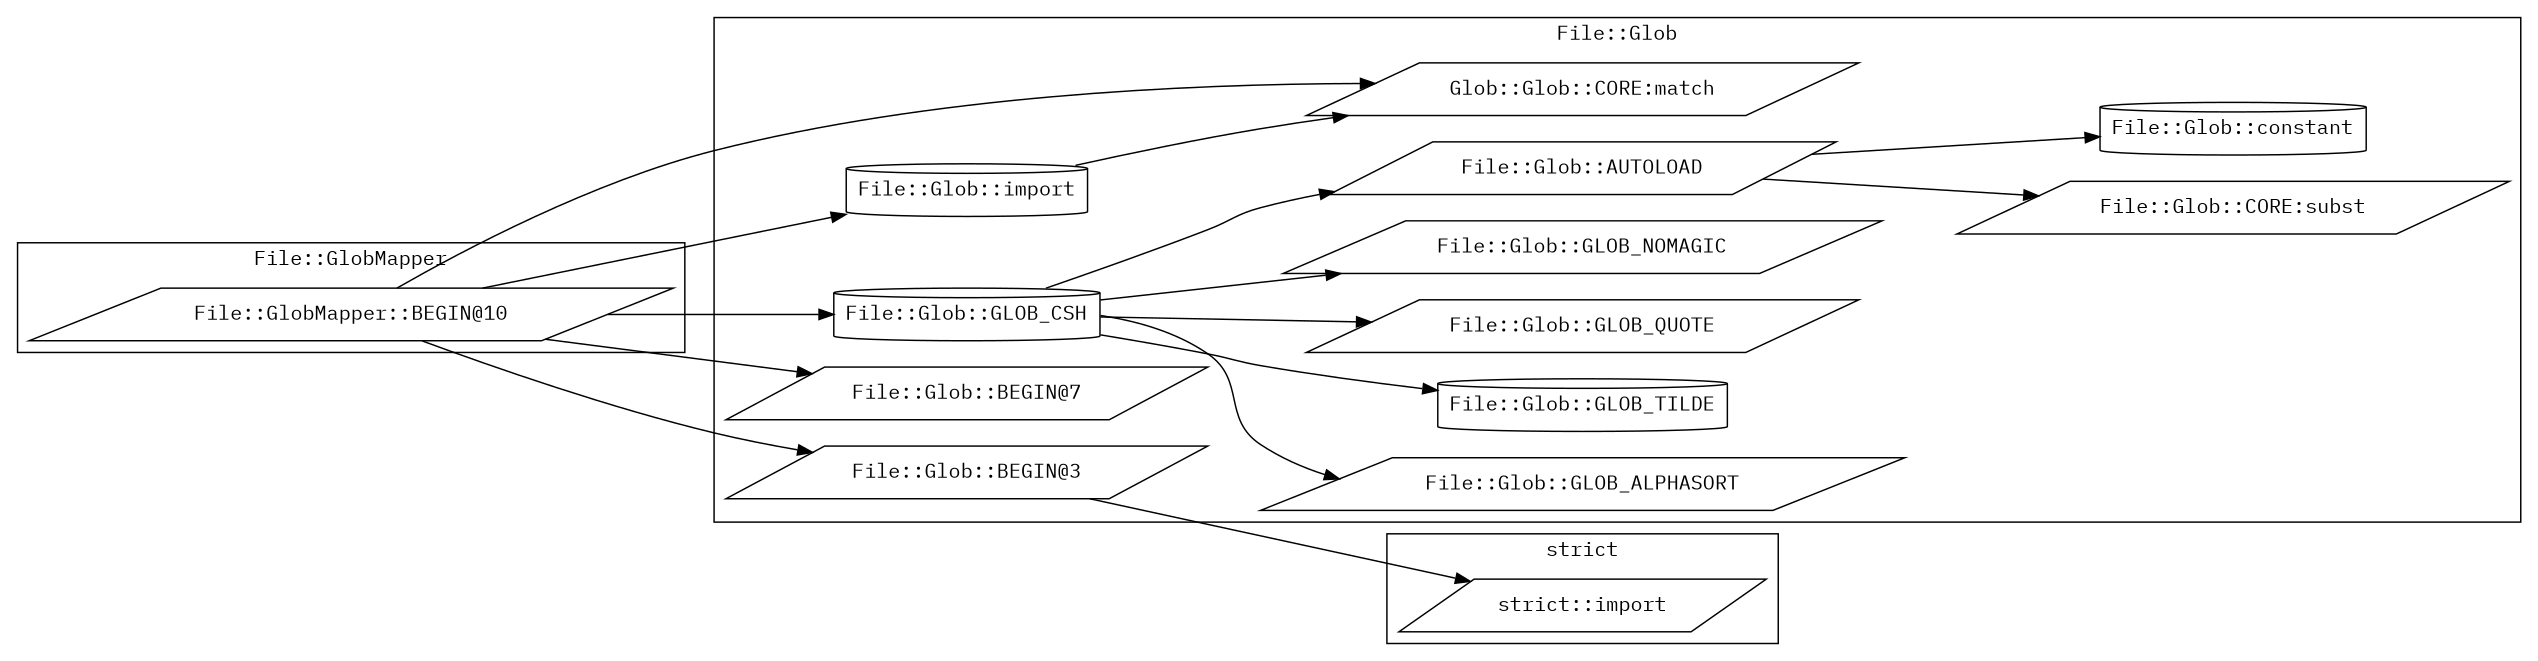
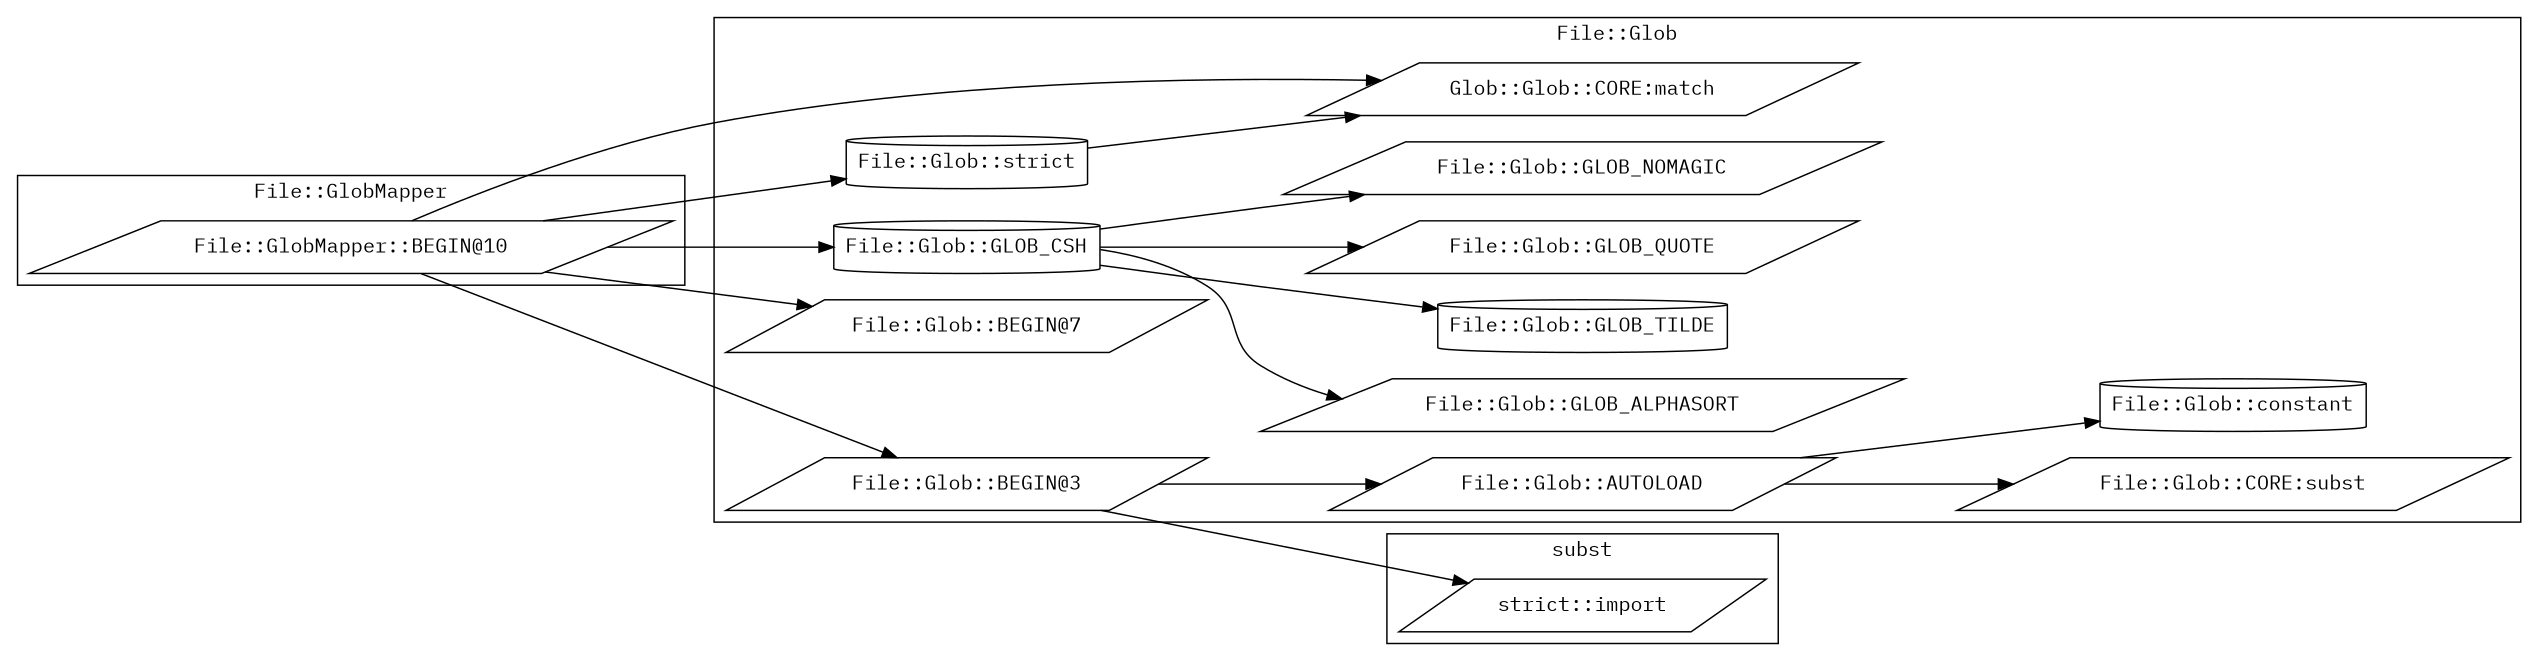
node "File::Glob::import": label "File::Glob::import" -> "File::Glob::strict"
edge "File::Glob::GLOB_CSH" -> "File::Glob::AUTOLOAD": now "File::Glob::BEGIN@3" -> "File::Glob::AUTOLOAD"
cluster "strict": label "strict" -> "subst"
